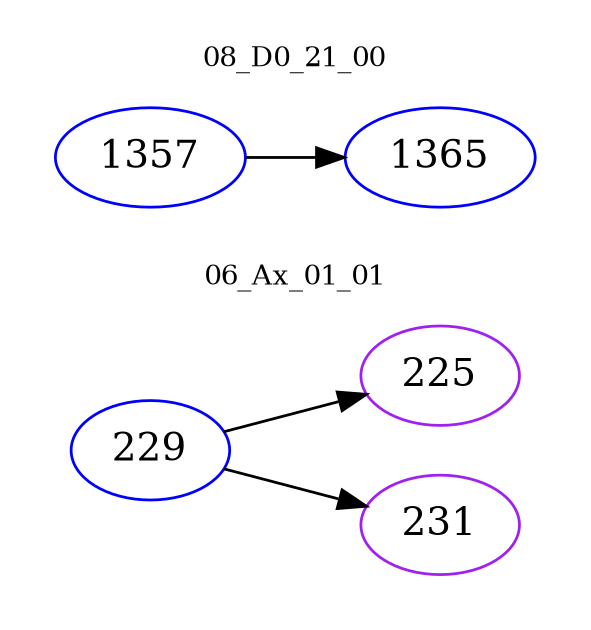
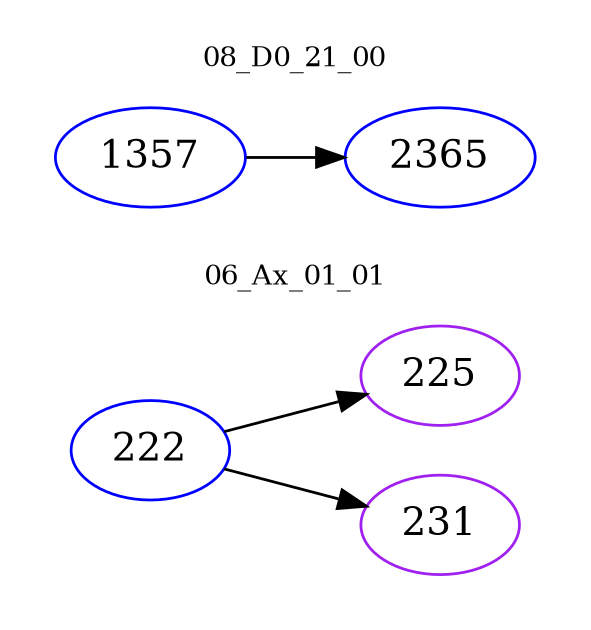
node "1365": label "1365" -> "2365"
node "229": label "229" -> "222"
